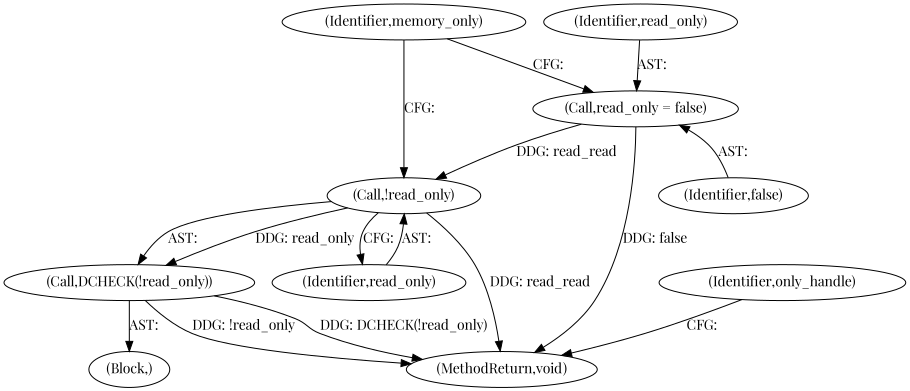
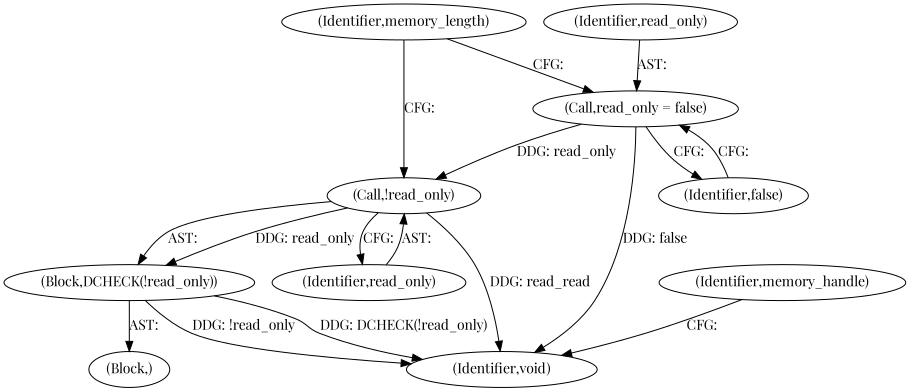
node "(Identifier,memory_only)": label "(Identifier,memory_only)" -> "(Identifier,memory_length)"
edge "(Call,read_only = false)" -> "(Call,!read_only)": label "DDG: read_read" -> "DDG: read_only"
edge "(Identifier,false)" -> "(Call,read_only = false)": label "AST: " -> "CFG: "
edge "(Call,read_only = false)" -> "(Identifier,false)": added, label "CFG:"
node "(Call,DCHECK(!read_only))": label "(Call,DCHECK(!read_only))" -> "(Block,DCHECK(!read_only))"
node "(Identifier,only_handle)": label "(Identifier,only_handle)" -> "(Identifier,memory_handle)"
node "(MethodReturn,void)": label "(MethodReturn,void)" -> "(Identifier,void)"
